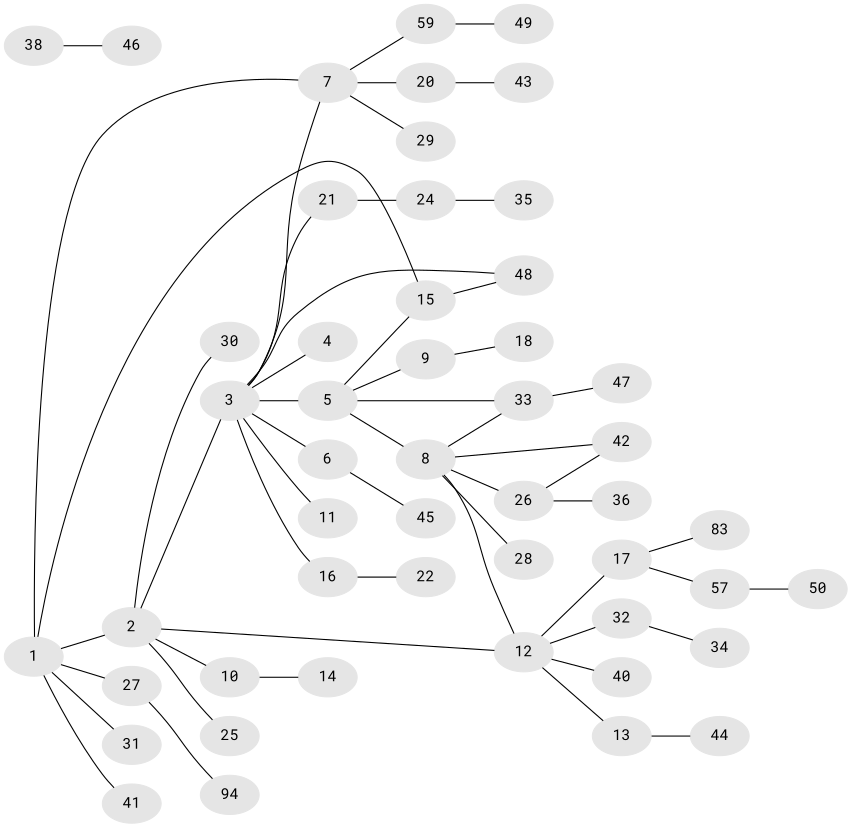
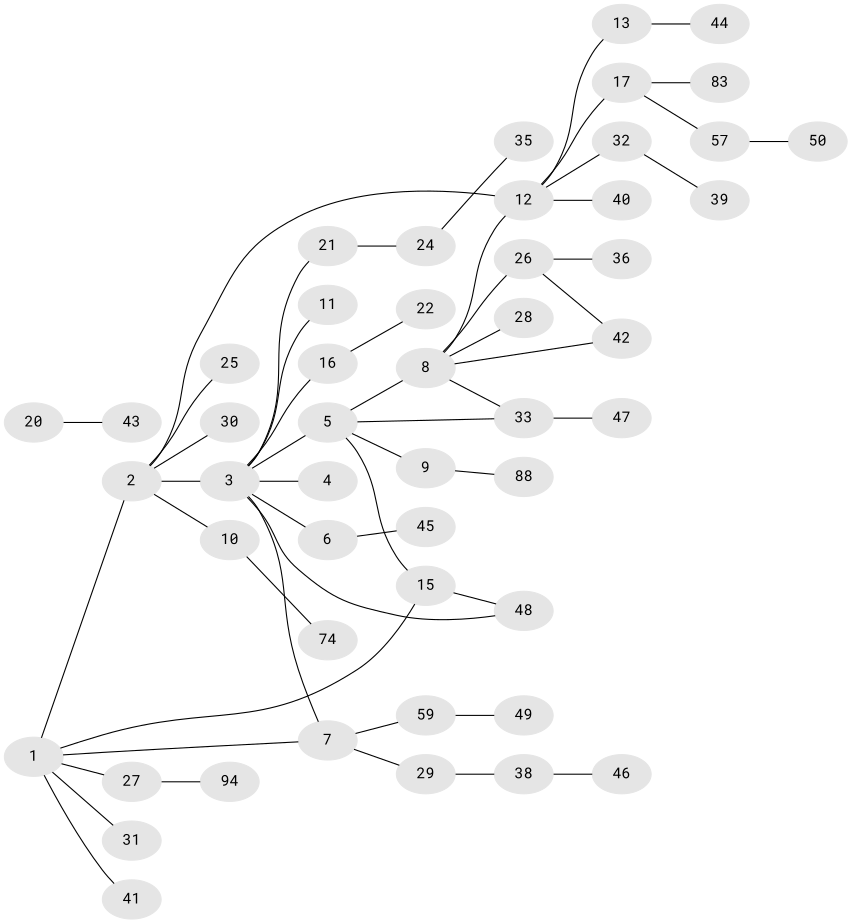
edge "7" -- "20": removed
node "18": label "18" -> "88"
node "34": label "34" -> "39"
node "14": label "14" -> "74"
edge "29" -- "38": added
